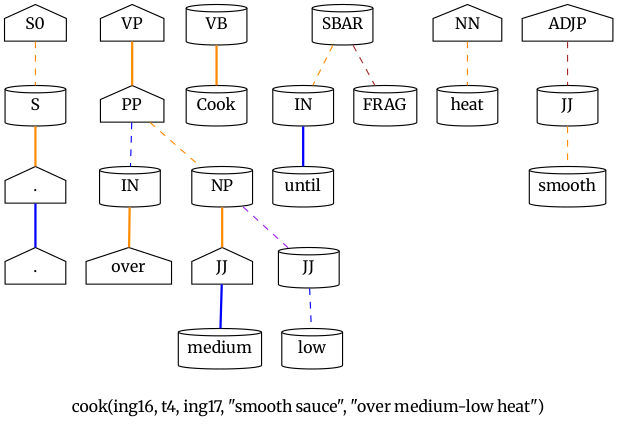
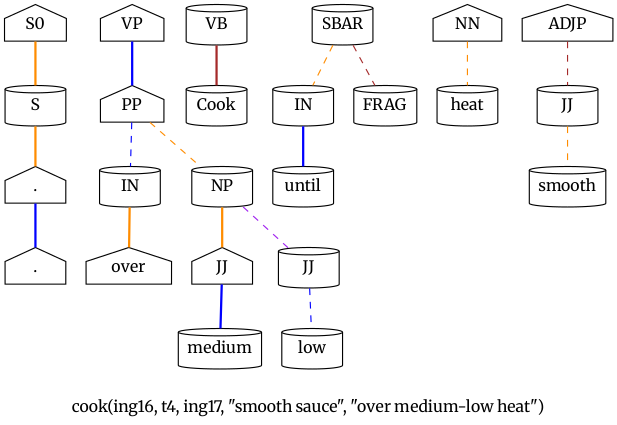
edge "S0" -- "S": style dashed -> bold
edge "VP" -- "PP": color darkorange -> blue
edge "VB" -- "Cook": color darkorange -> brown
